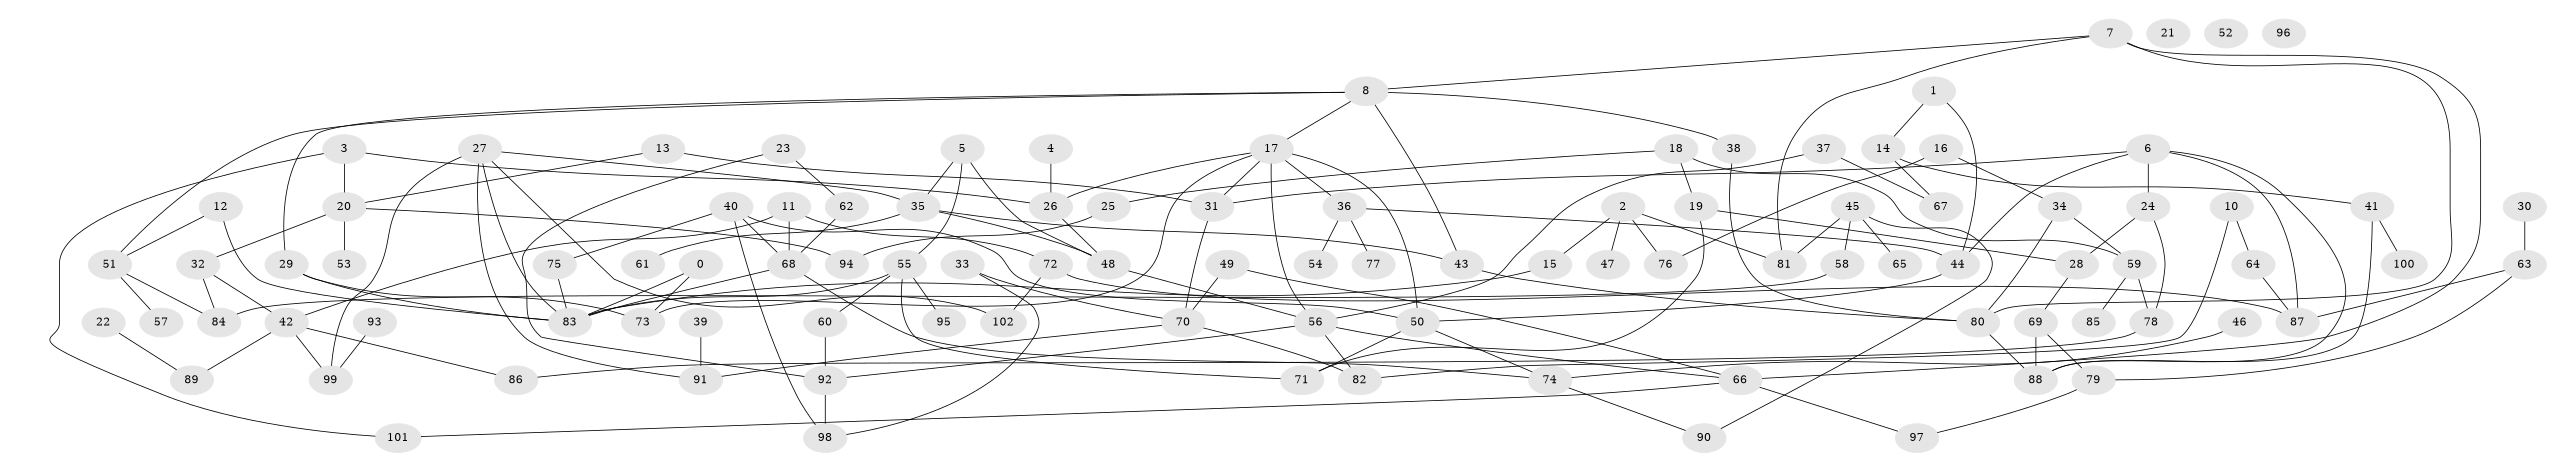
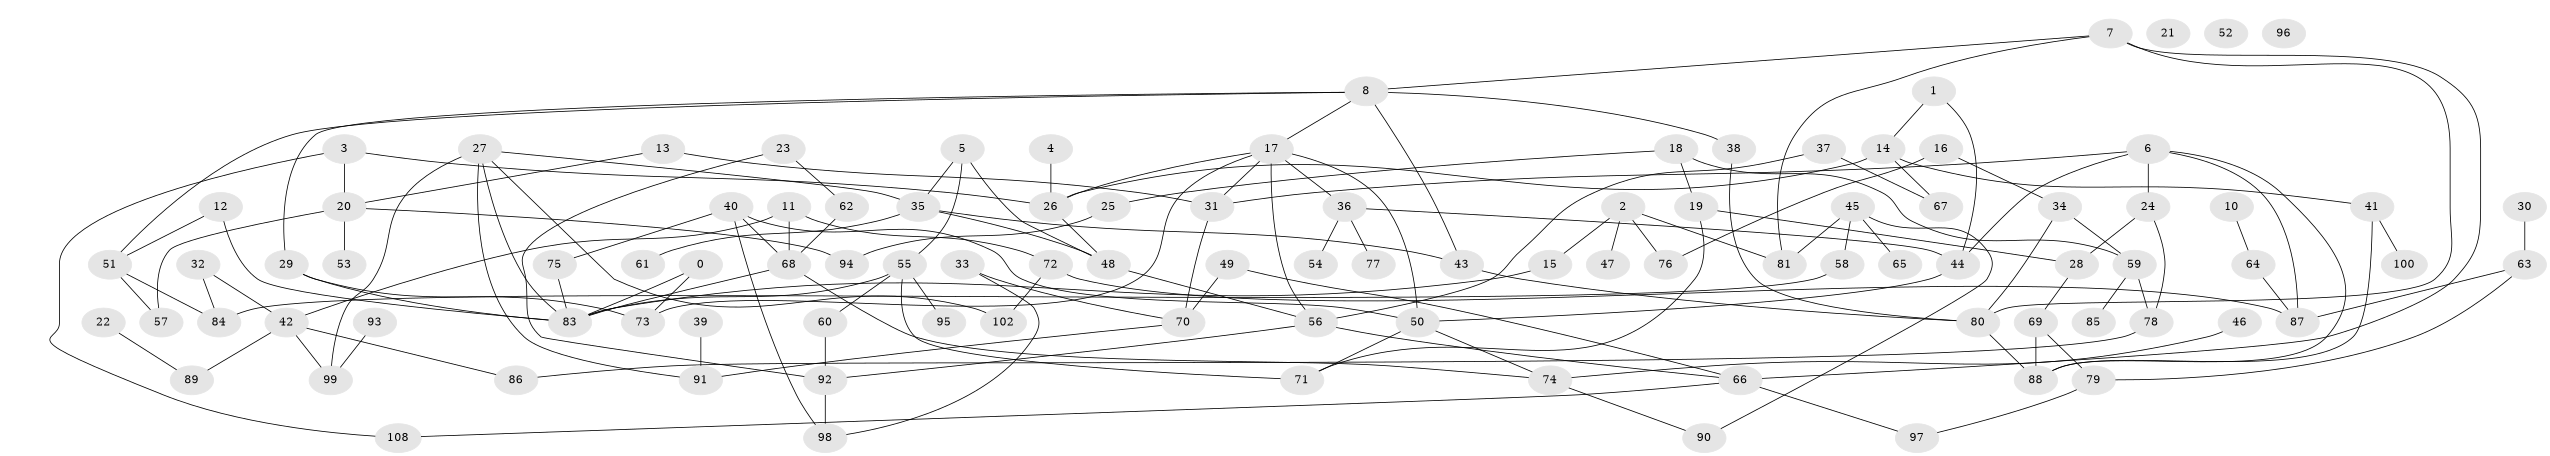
edge "14" -- "26": added
edge "20" -- "32": now "20" -- "57"
node "82": removed
node "101": label "101" -> "108"
